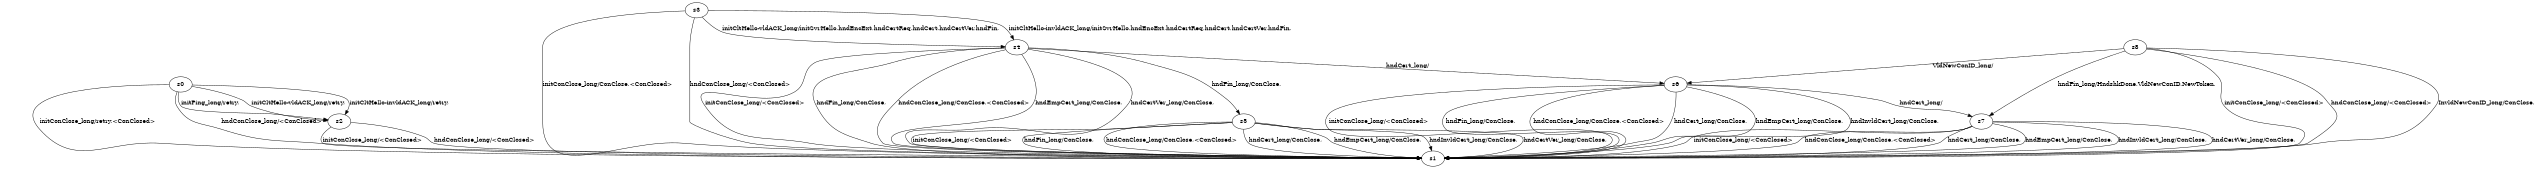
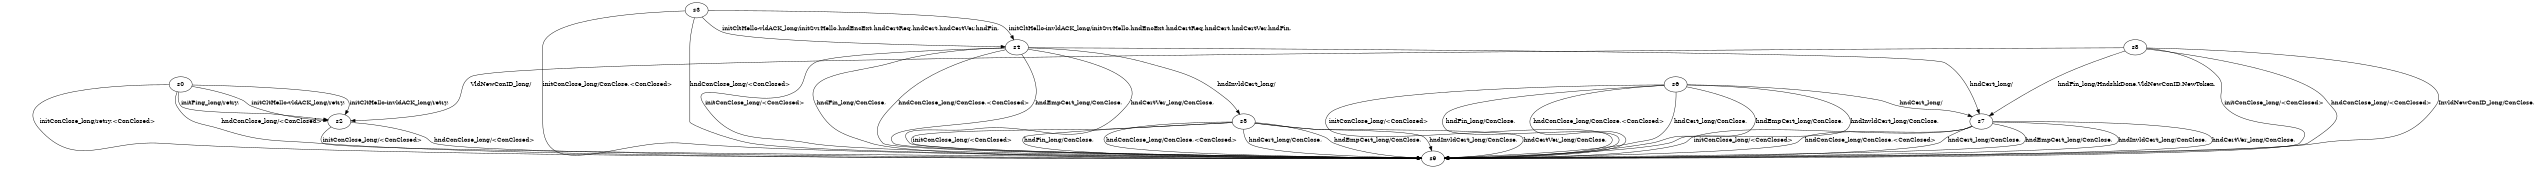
edge "s4" -> "s6": now "s4" -> "s7"
edge "s8" -> "s6": now "s8" -> "s2"
edge "s4" -> "s5": label "hndFin_long/ConClose, " -> "hndInvldCert_long/ "
node "s1": label "s1" -> "s9"
